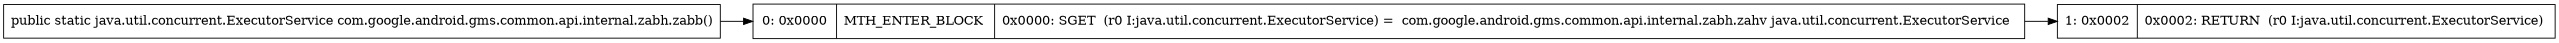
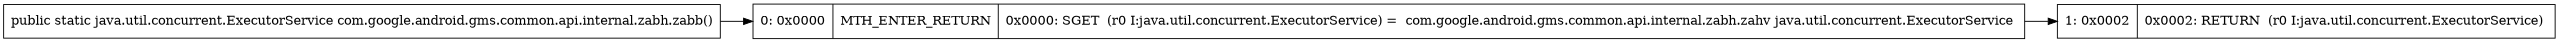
node "0: 0x0000": text "MTH_ENTER_BLOCK" -> "MTH_ENTER_RETURN"
